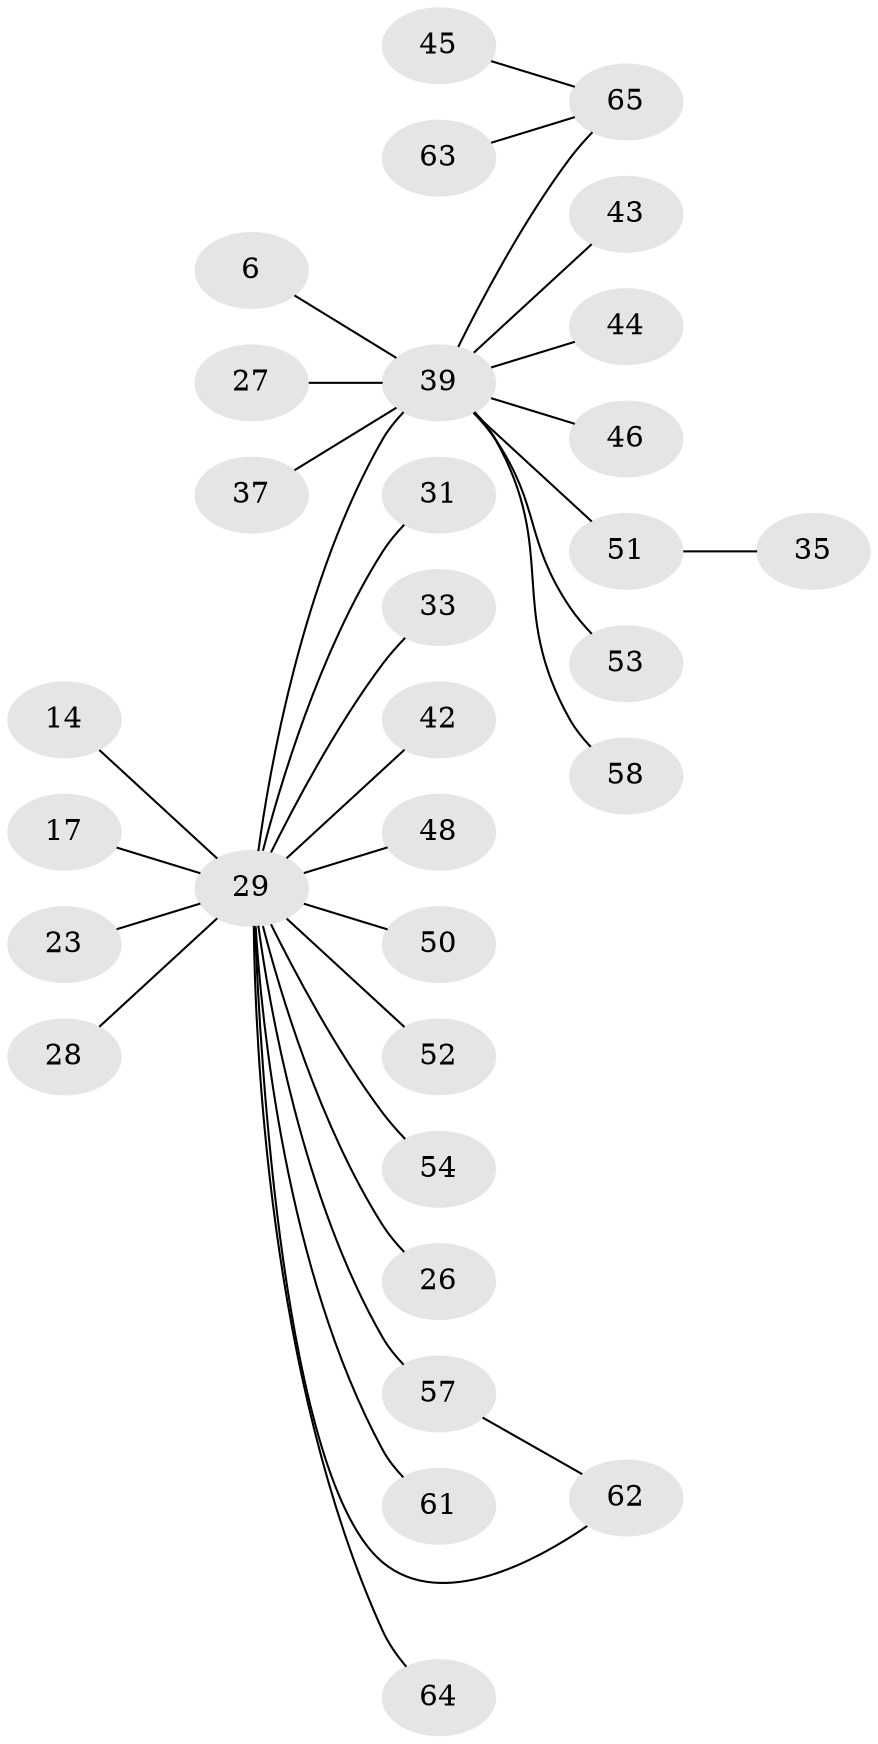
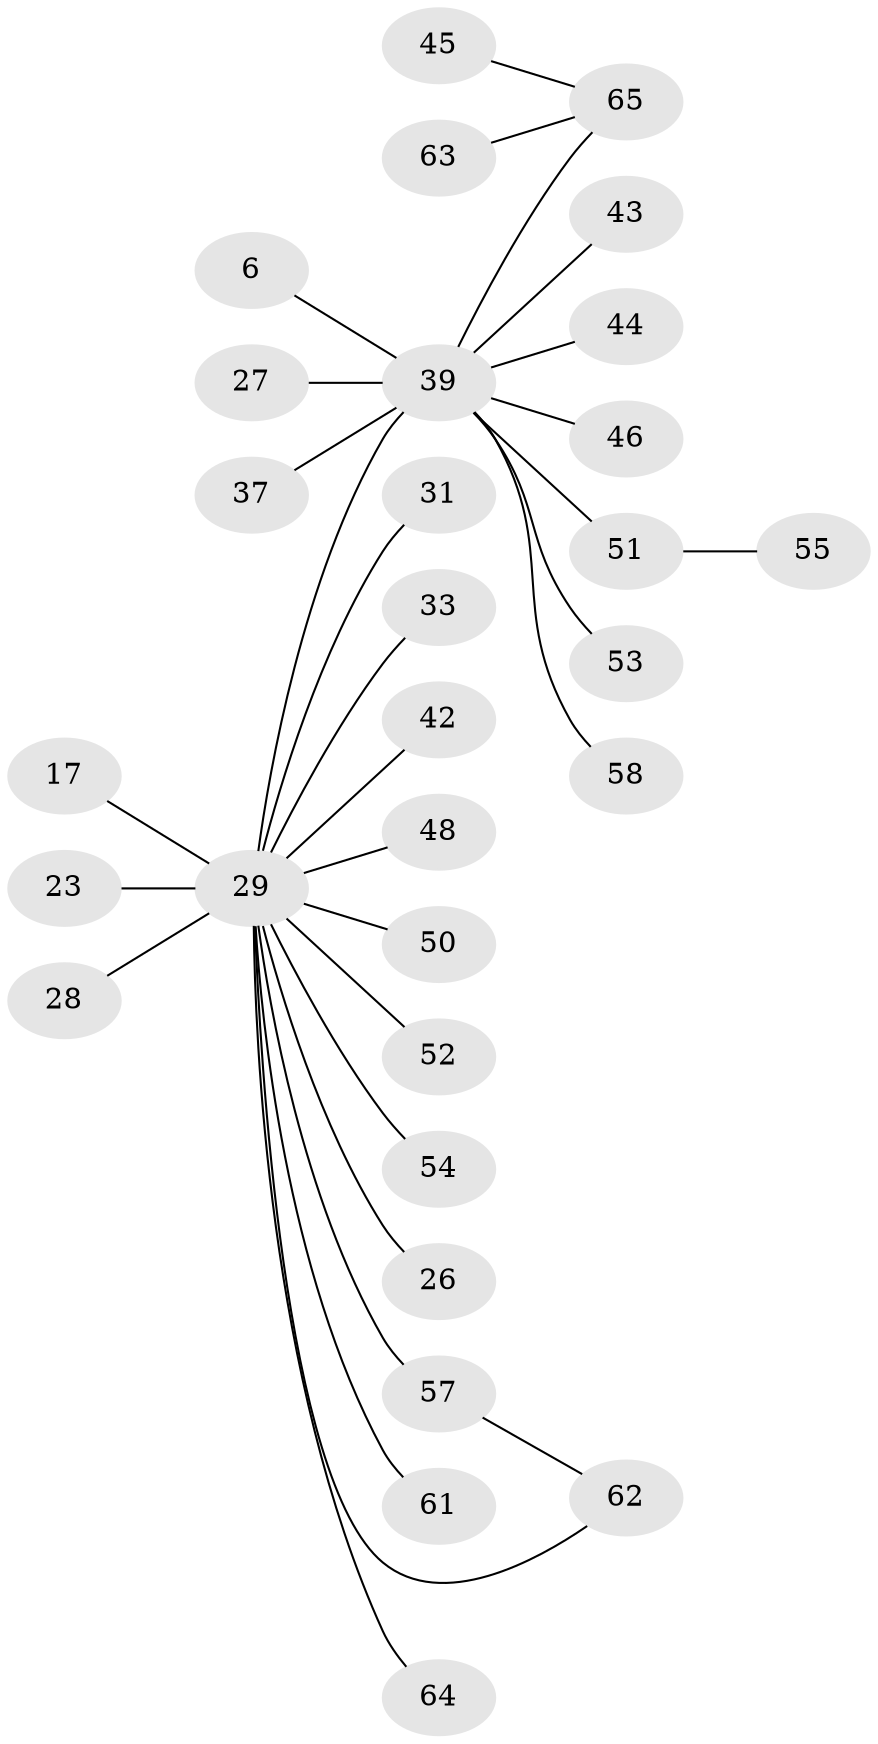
node "35": label "35" -> "55"
node "14": removed
